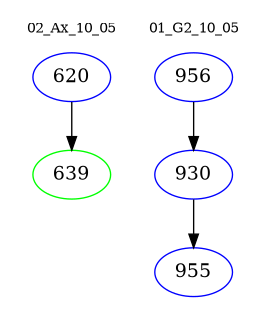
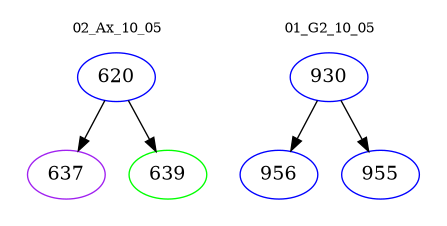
edge "956" -> "930": reversed
node "637": added
